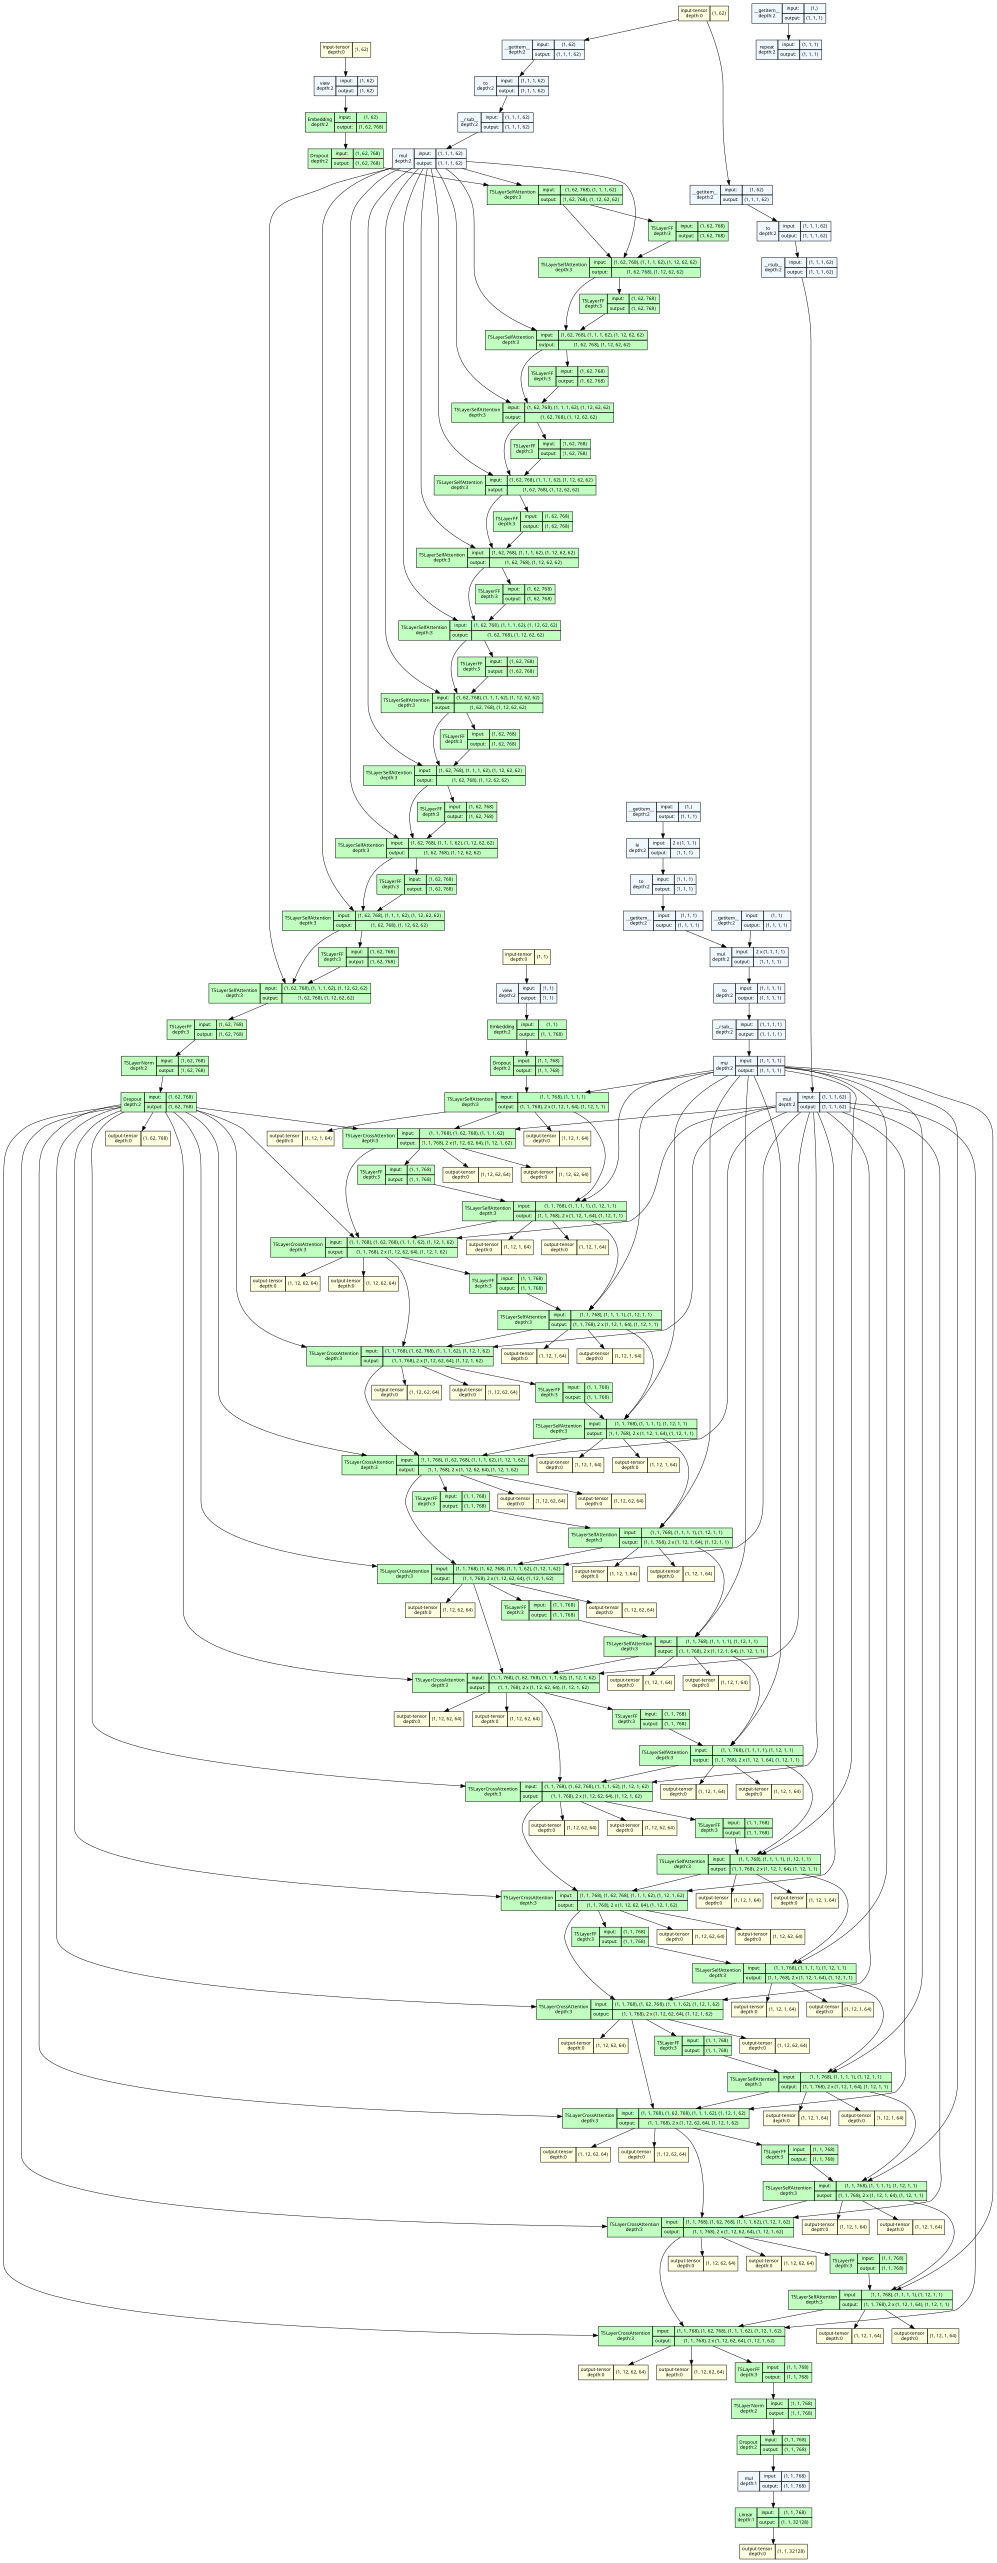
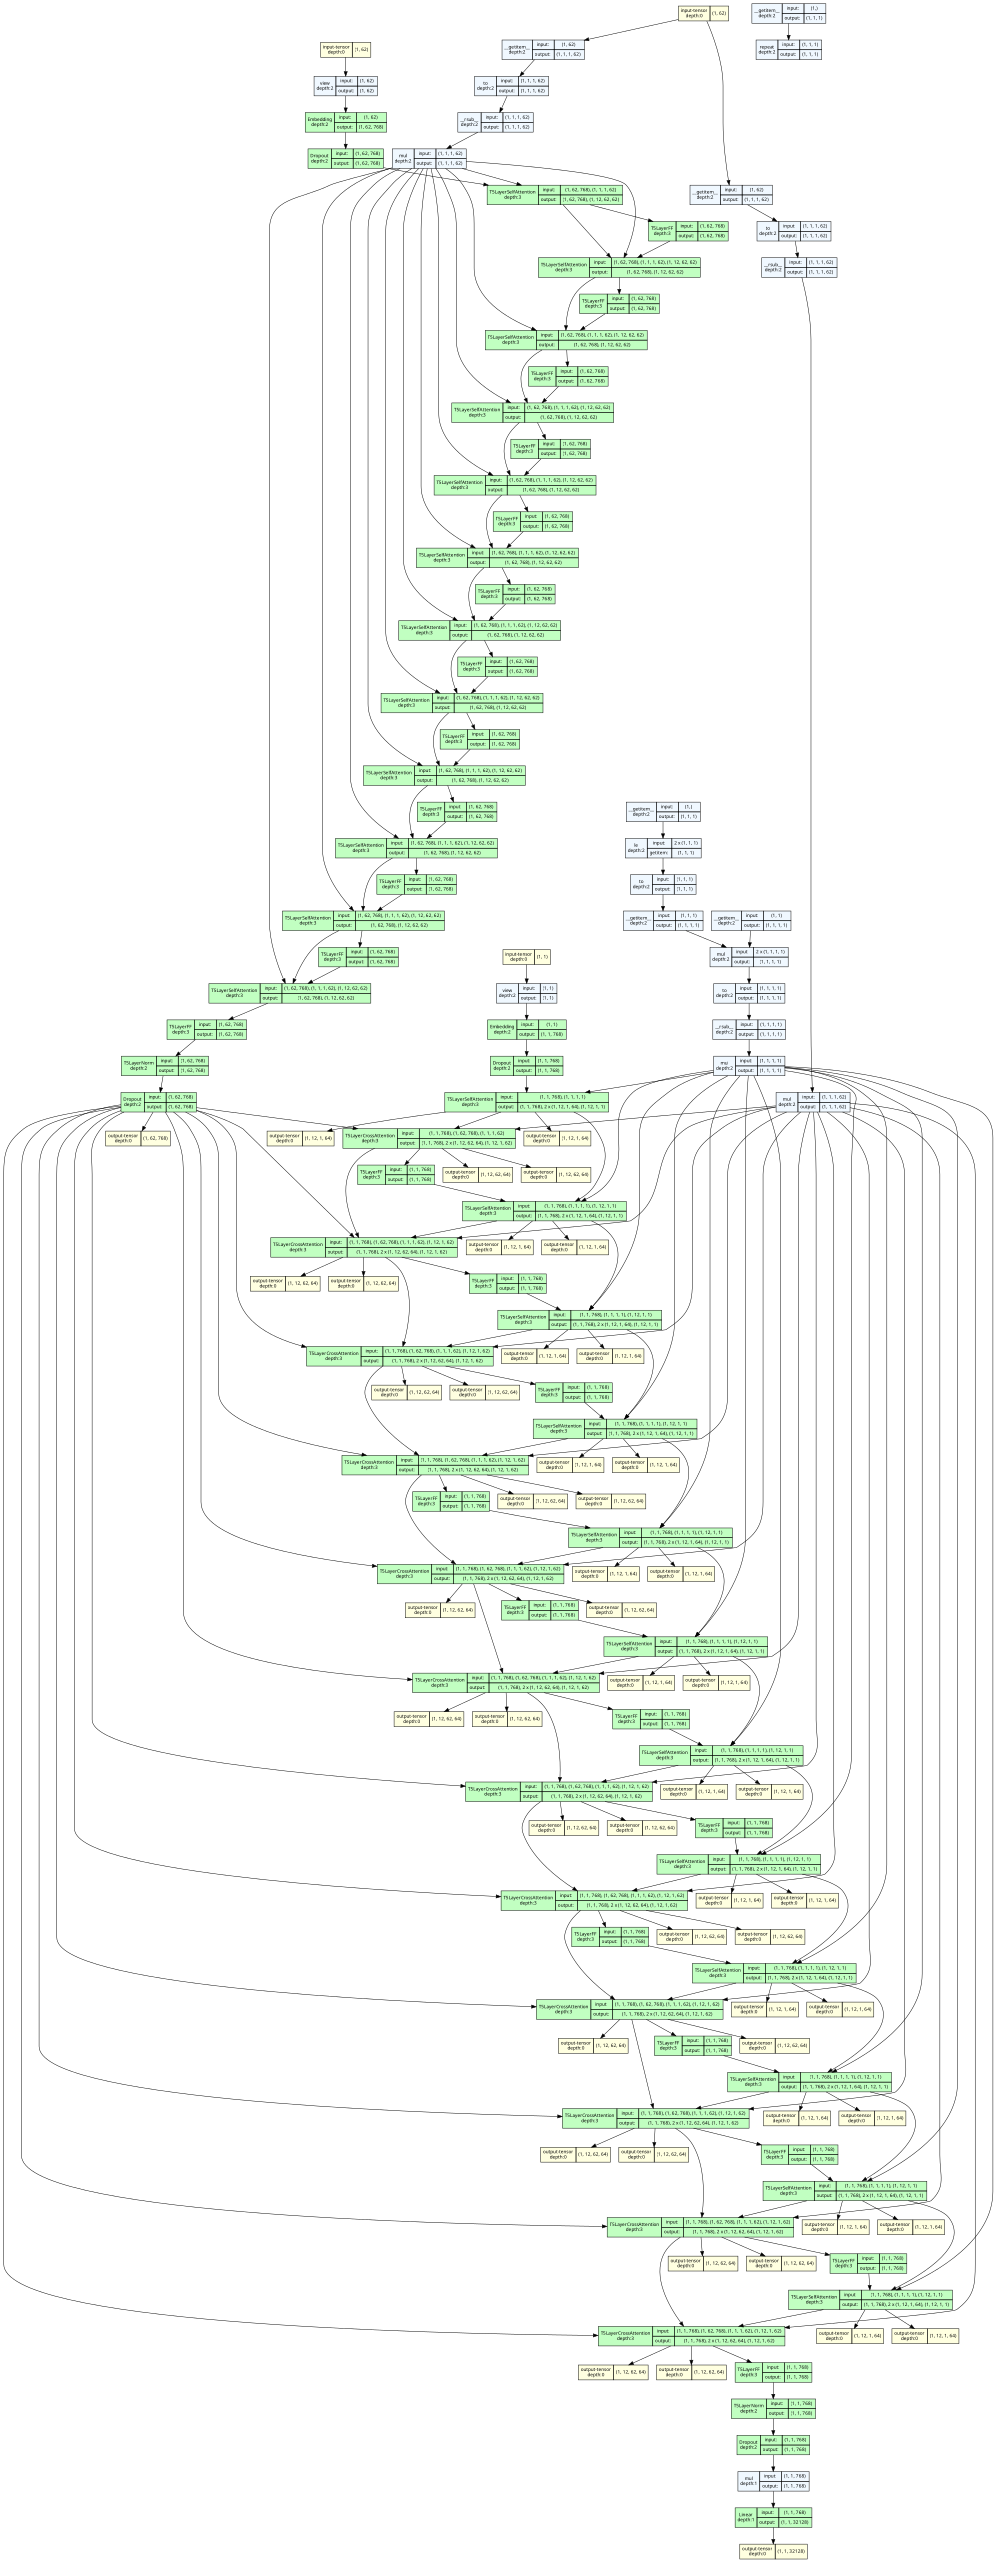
node "le": text "output:" -> "getitem:"
